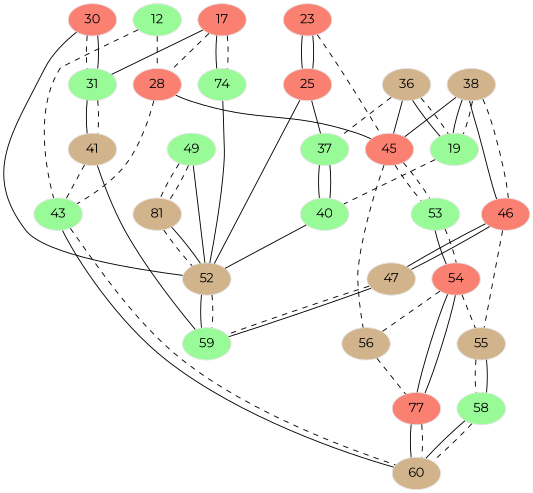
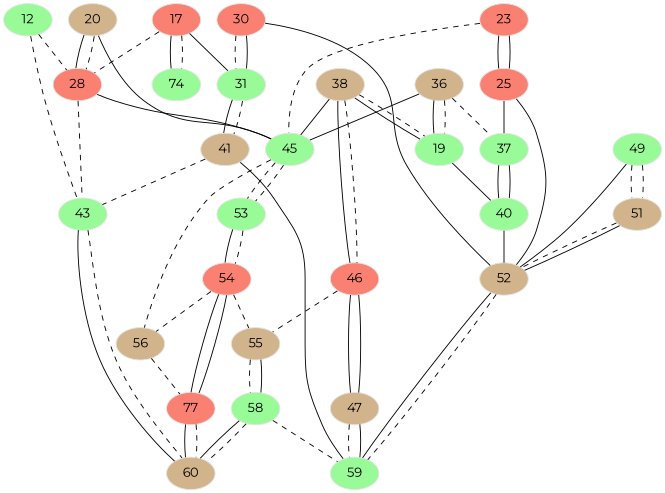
node "20": added
node "45": fillcolor salmon -> palegreen
edge "74" -- "52": removed
edge "19" -- "40": style dashed -> solid
node "81": label "81" -> "51"
edge "58" -- "59": added
